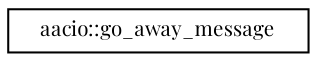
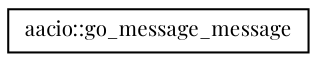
node "aacio::go_away_message": label "aacio::go_away_message" -> "aacio::go_message_message"
